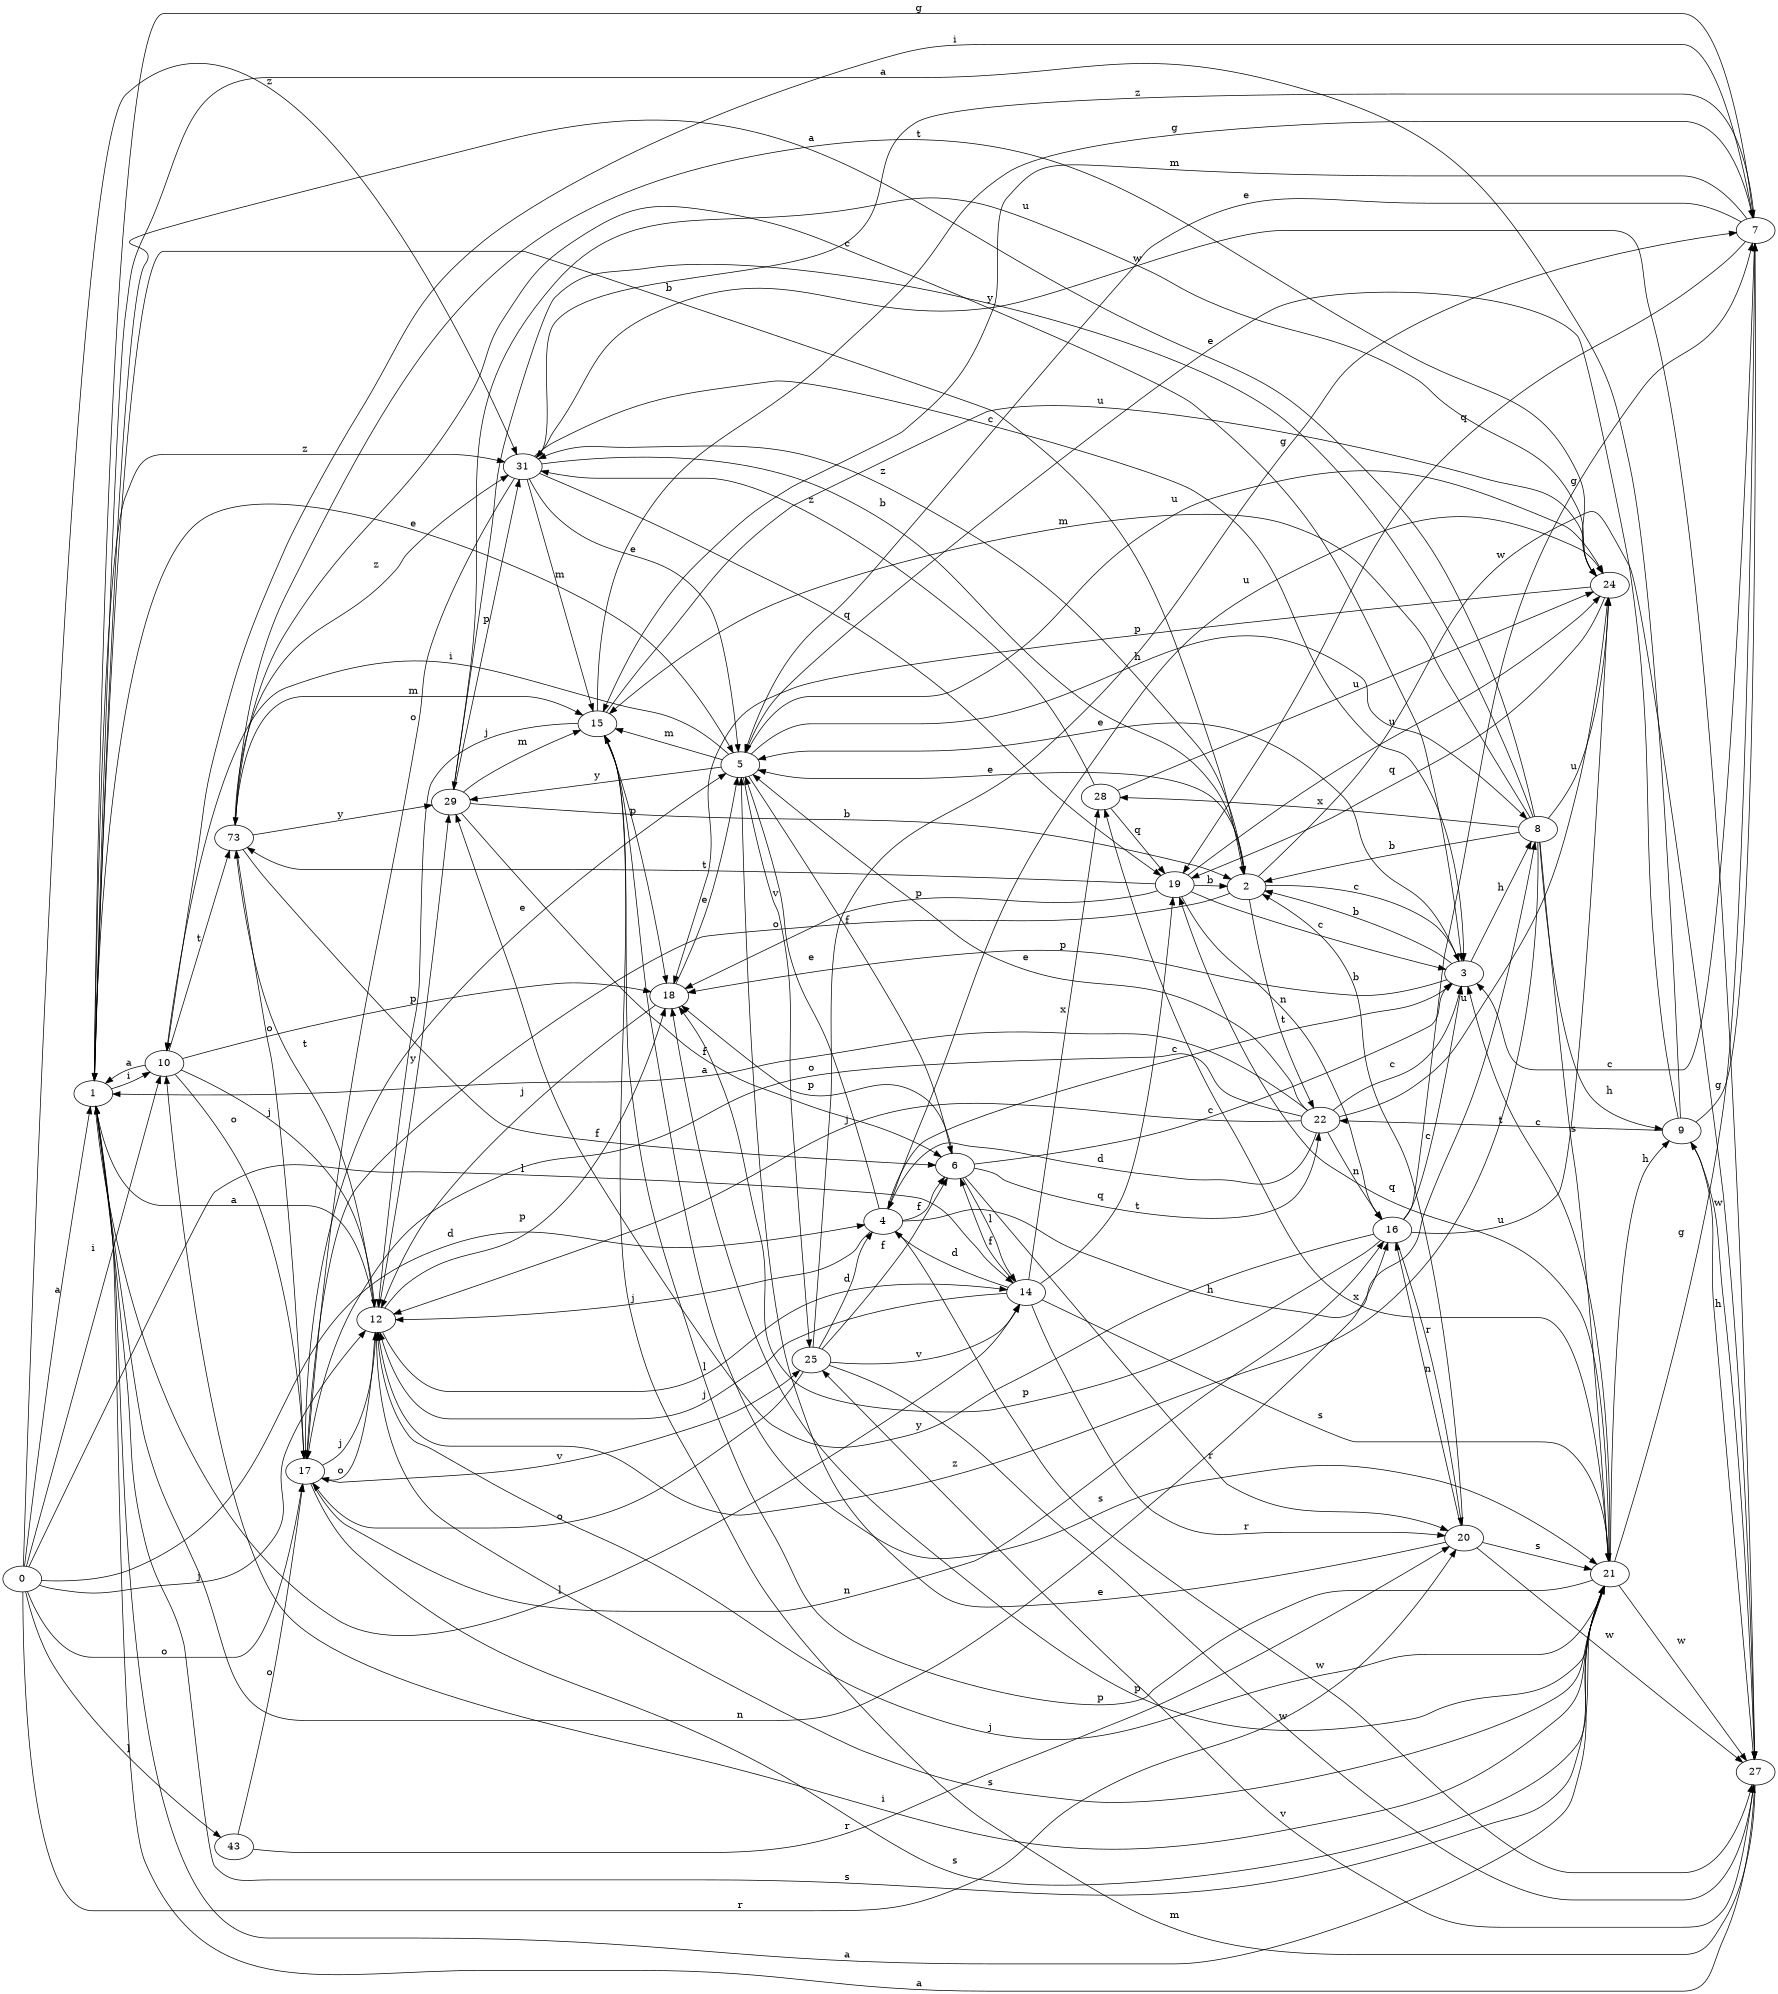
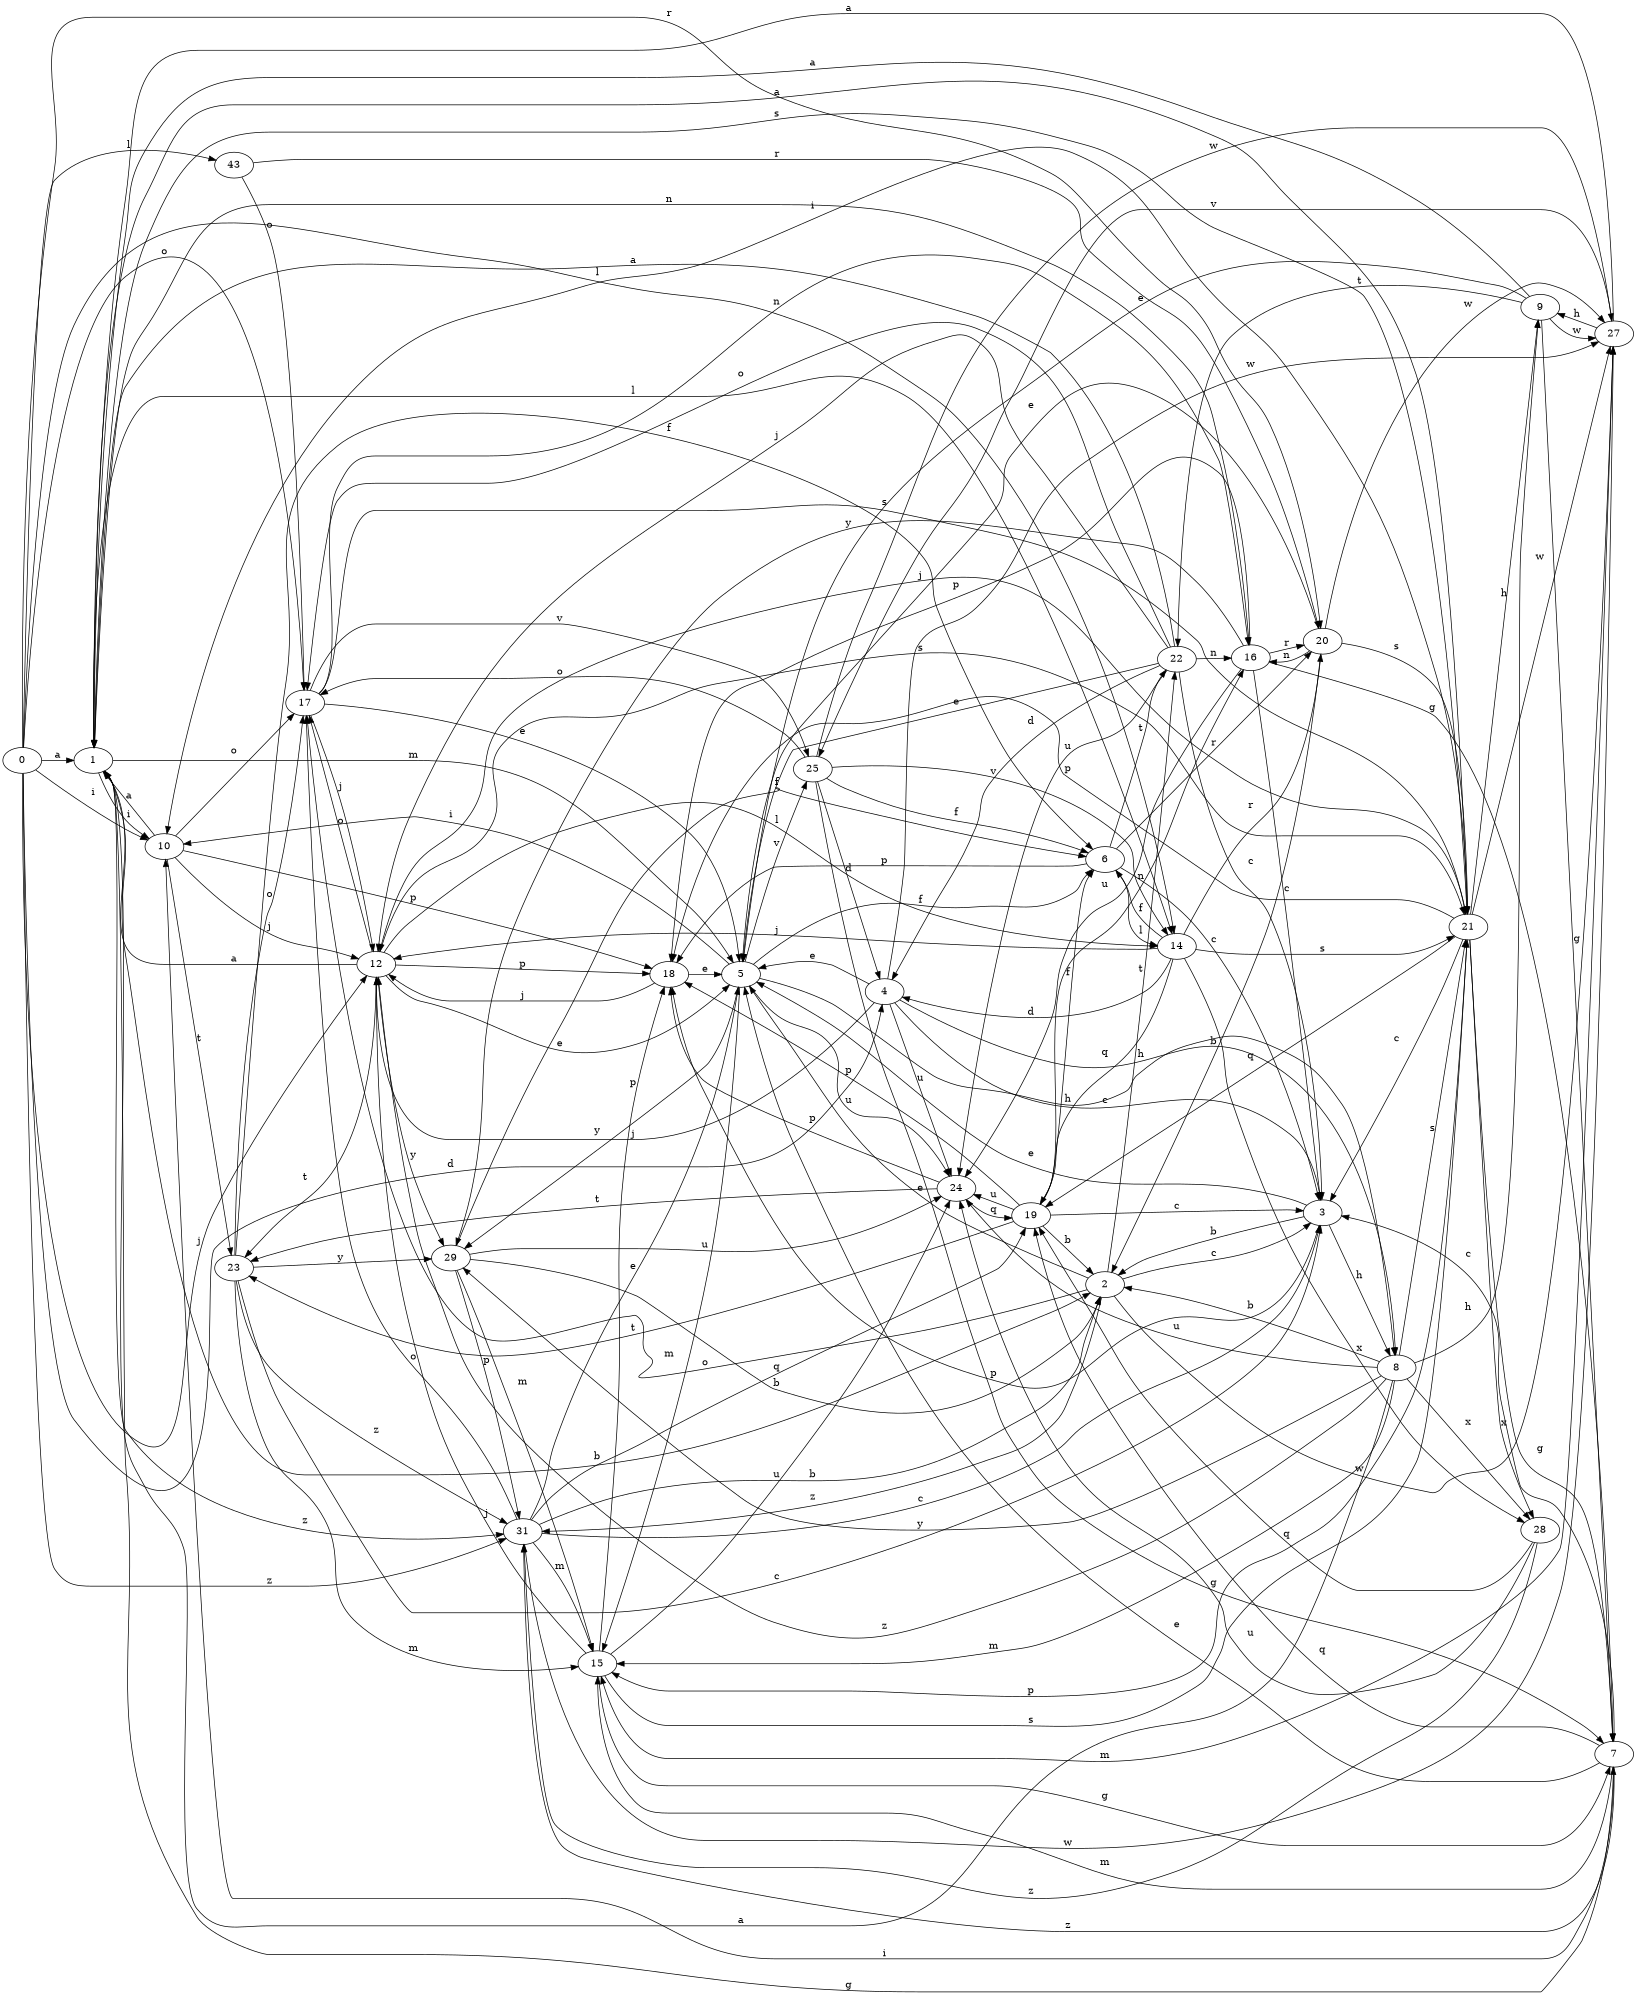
edge "1" -> "5": label "e" -> "m"
node "73": label "73" -> "23"
edge "12" -> "5": added, label "e"
edge "4" -> "6": now "19" -> "6"
